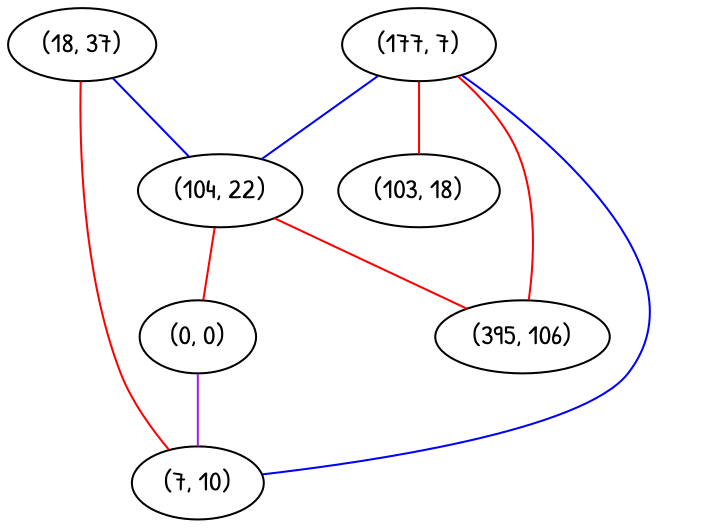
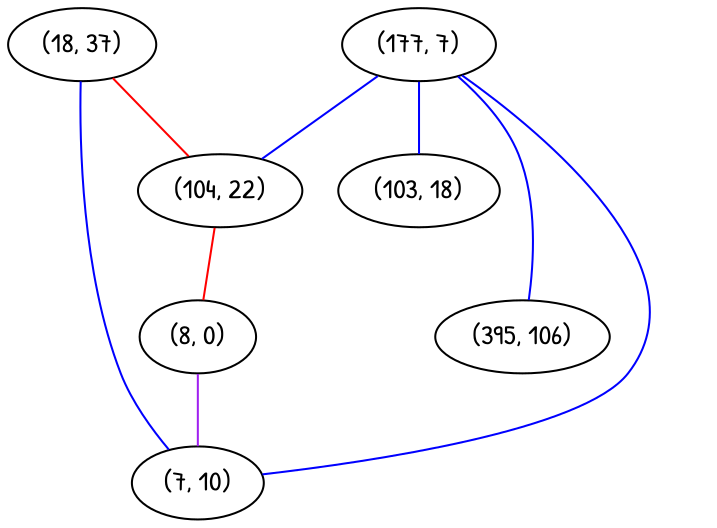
edge "(18, 37)" -- "(104, 22)": color blue -> red
edge "(177, 7)" -- "(103, 18)": color red -> blue
edge "(177, 7)" -- "(395, 106)": color red -> blue
edge "(104, 22)" -- "(395, 106)": removed
edge "(18, 37)" -- "(7, 10)": color red -> blue
node "(0, 0)": label "(0, 0)" -> "(8, 0)"
